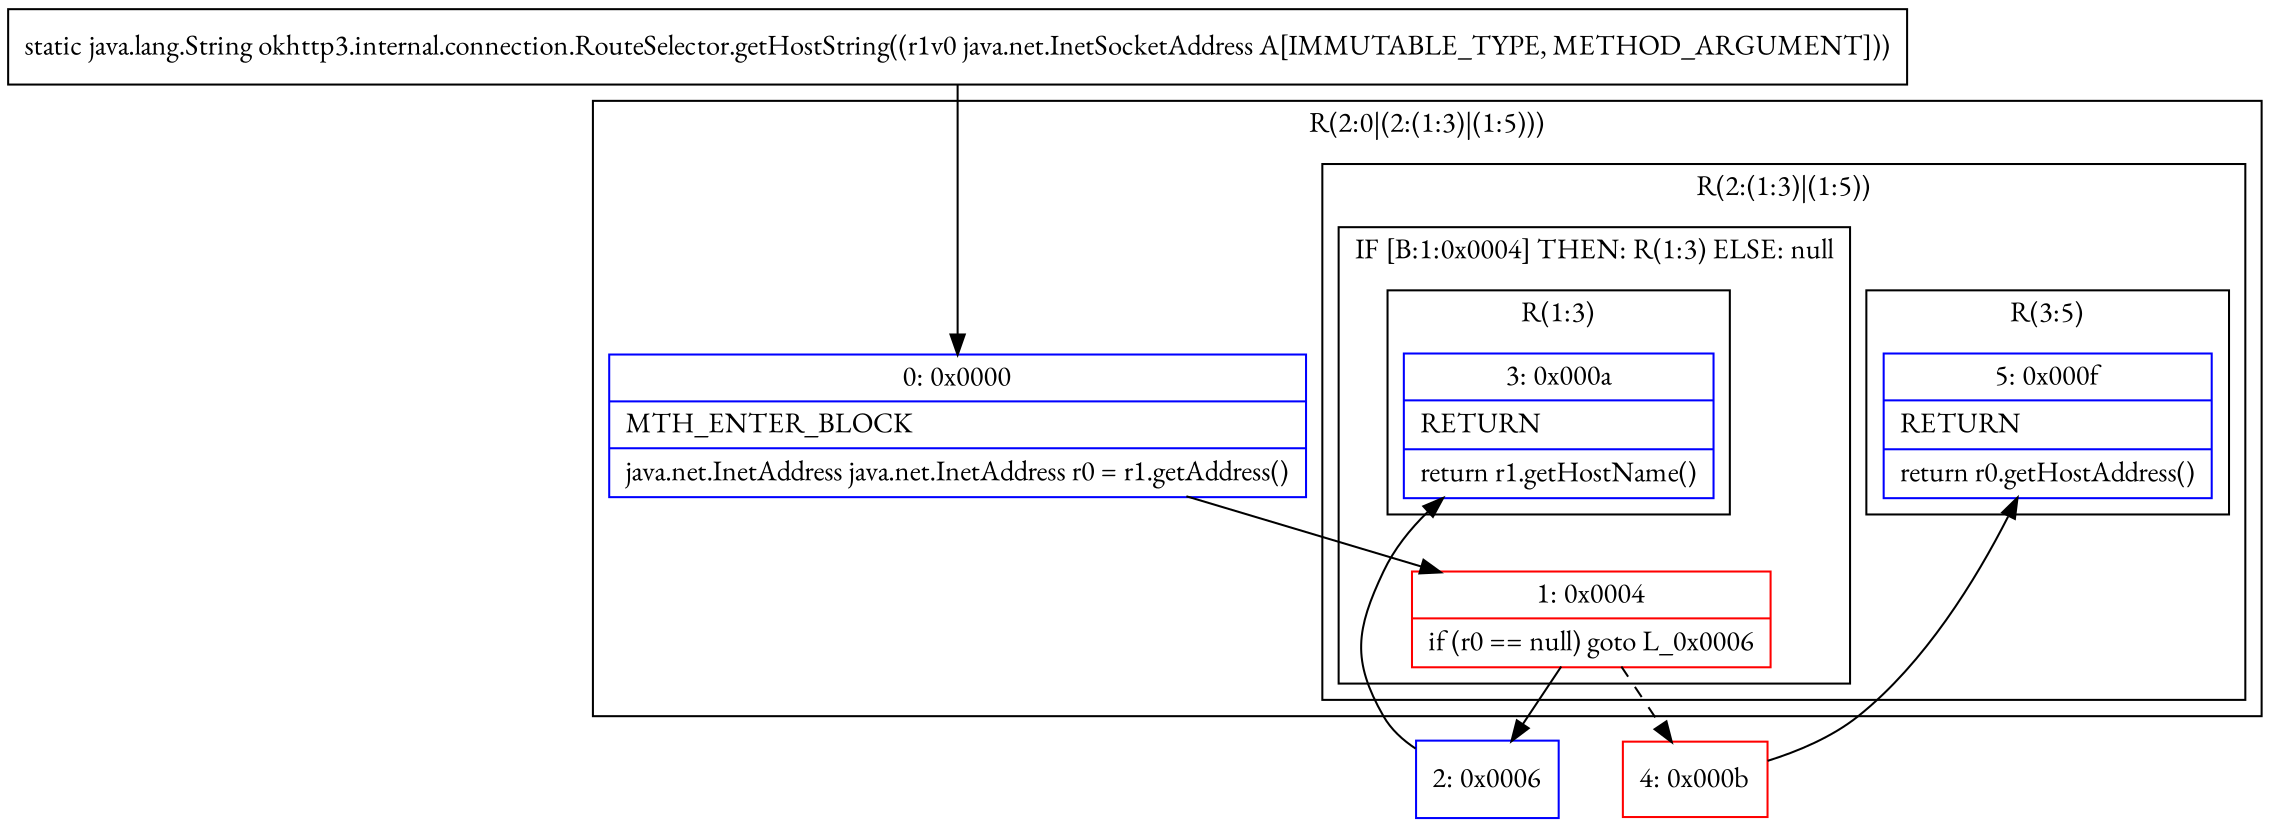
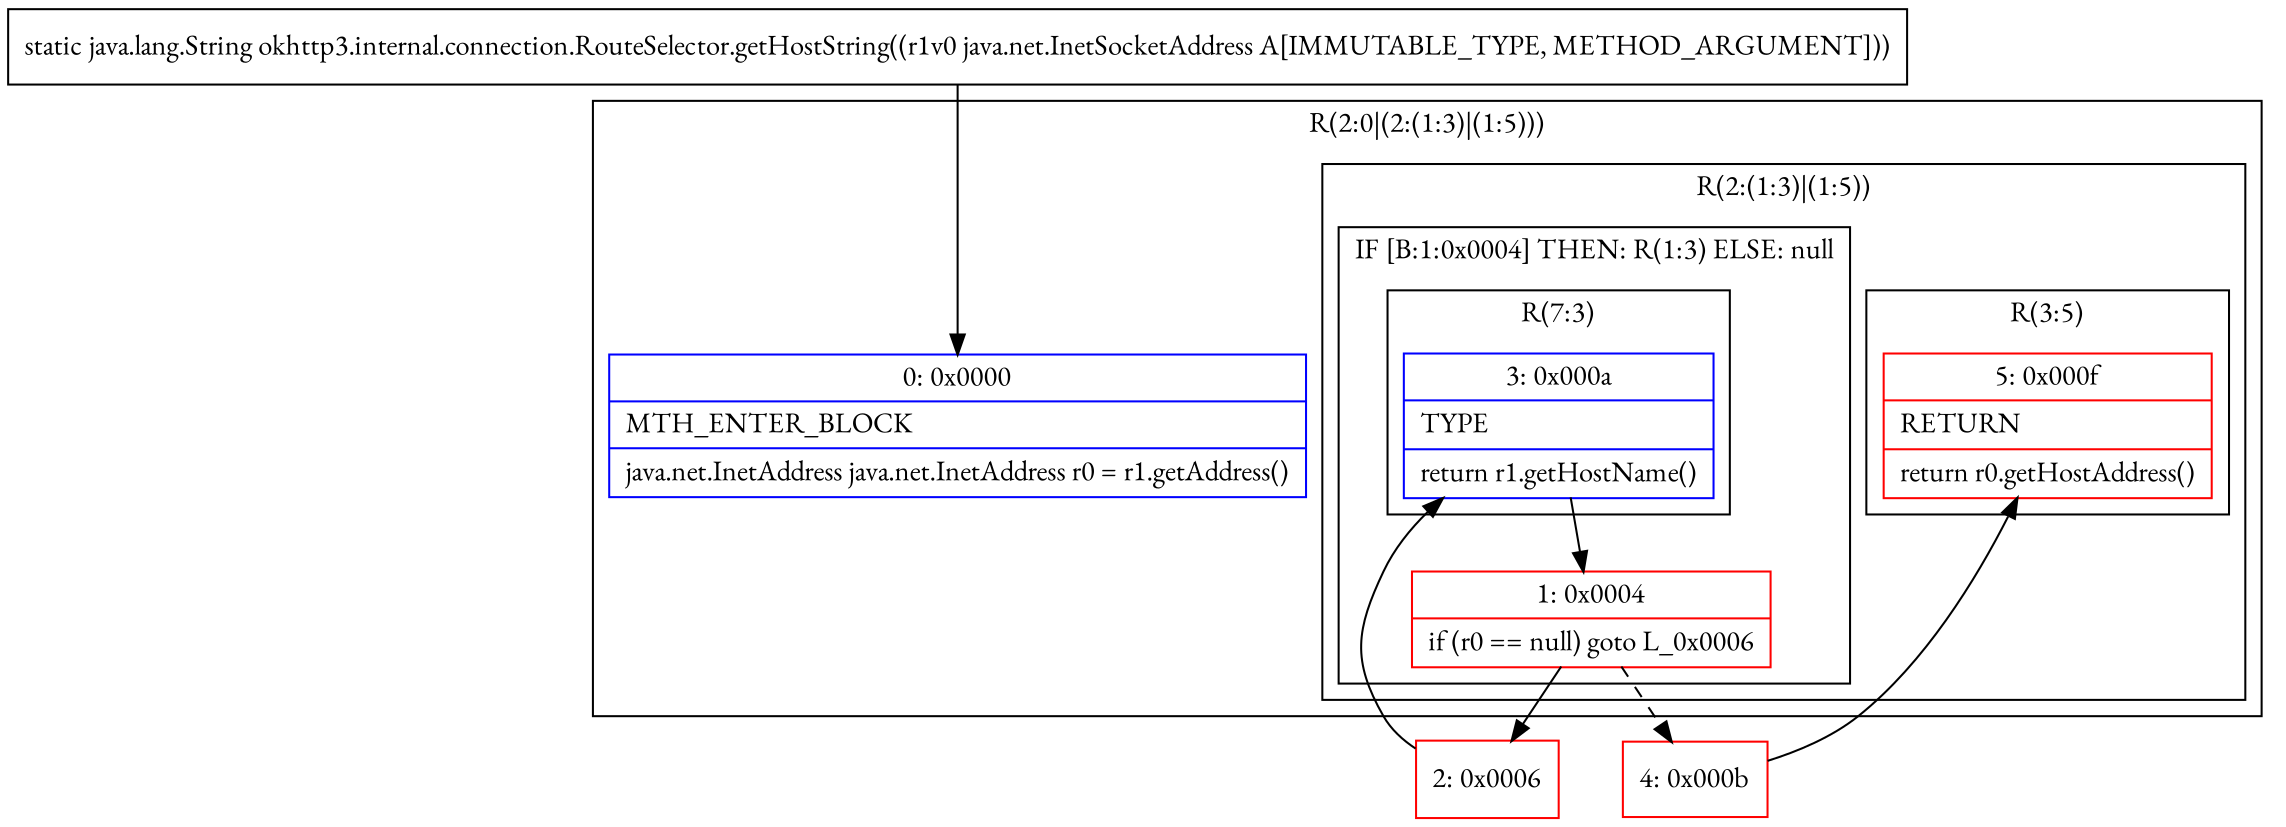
cluster "R(1:3)": label "R(1:3)" -> "R(7:3)"
node "3: 0x000a": text "RETURN" -> "TYPE"
node "5: 0x000f": color blue -> red
edge "0: 0x0000" -> "1: 0x0004": now "3: 0x000a" -> "1: 0x0004"
node "2: 0x0006": color blue -> red
